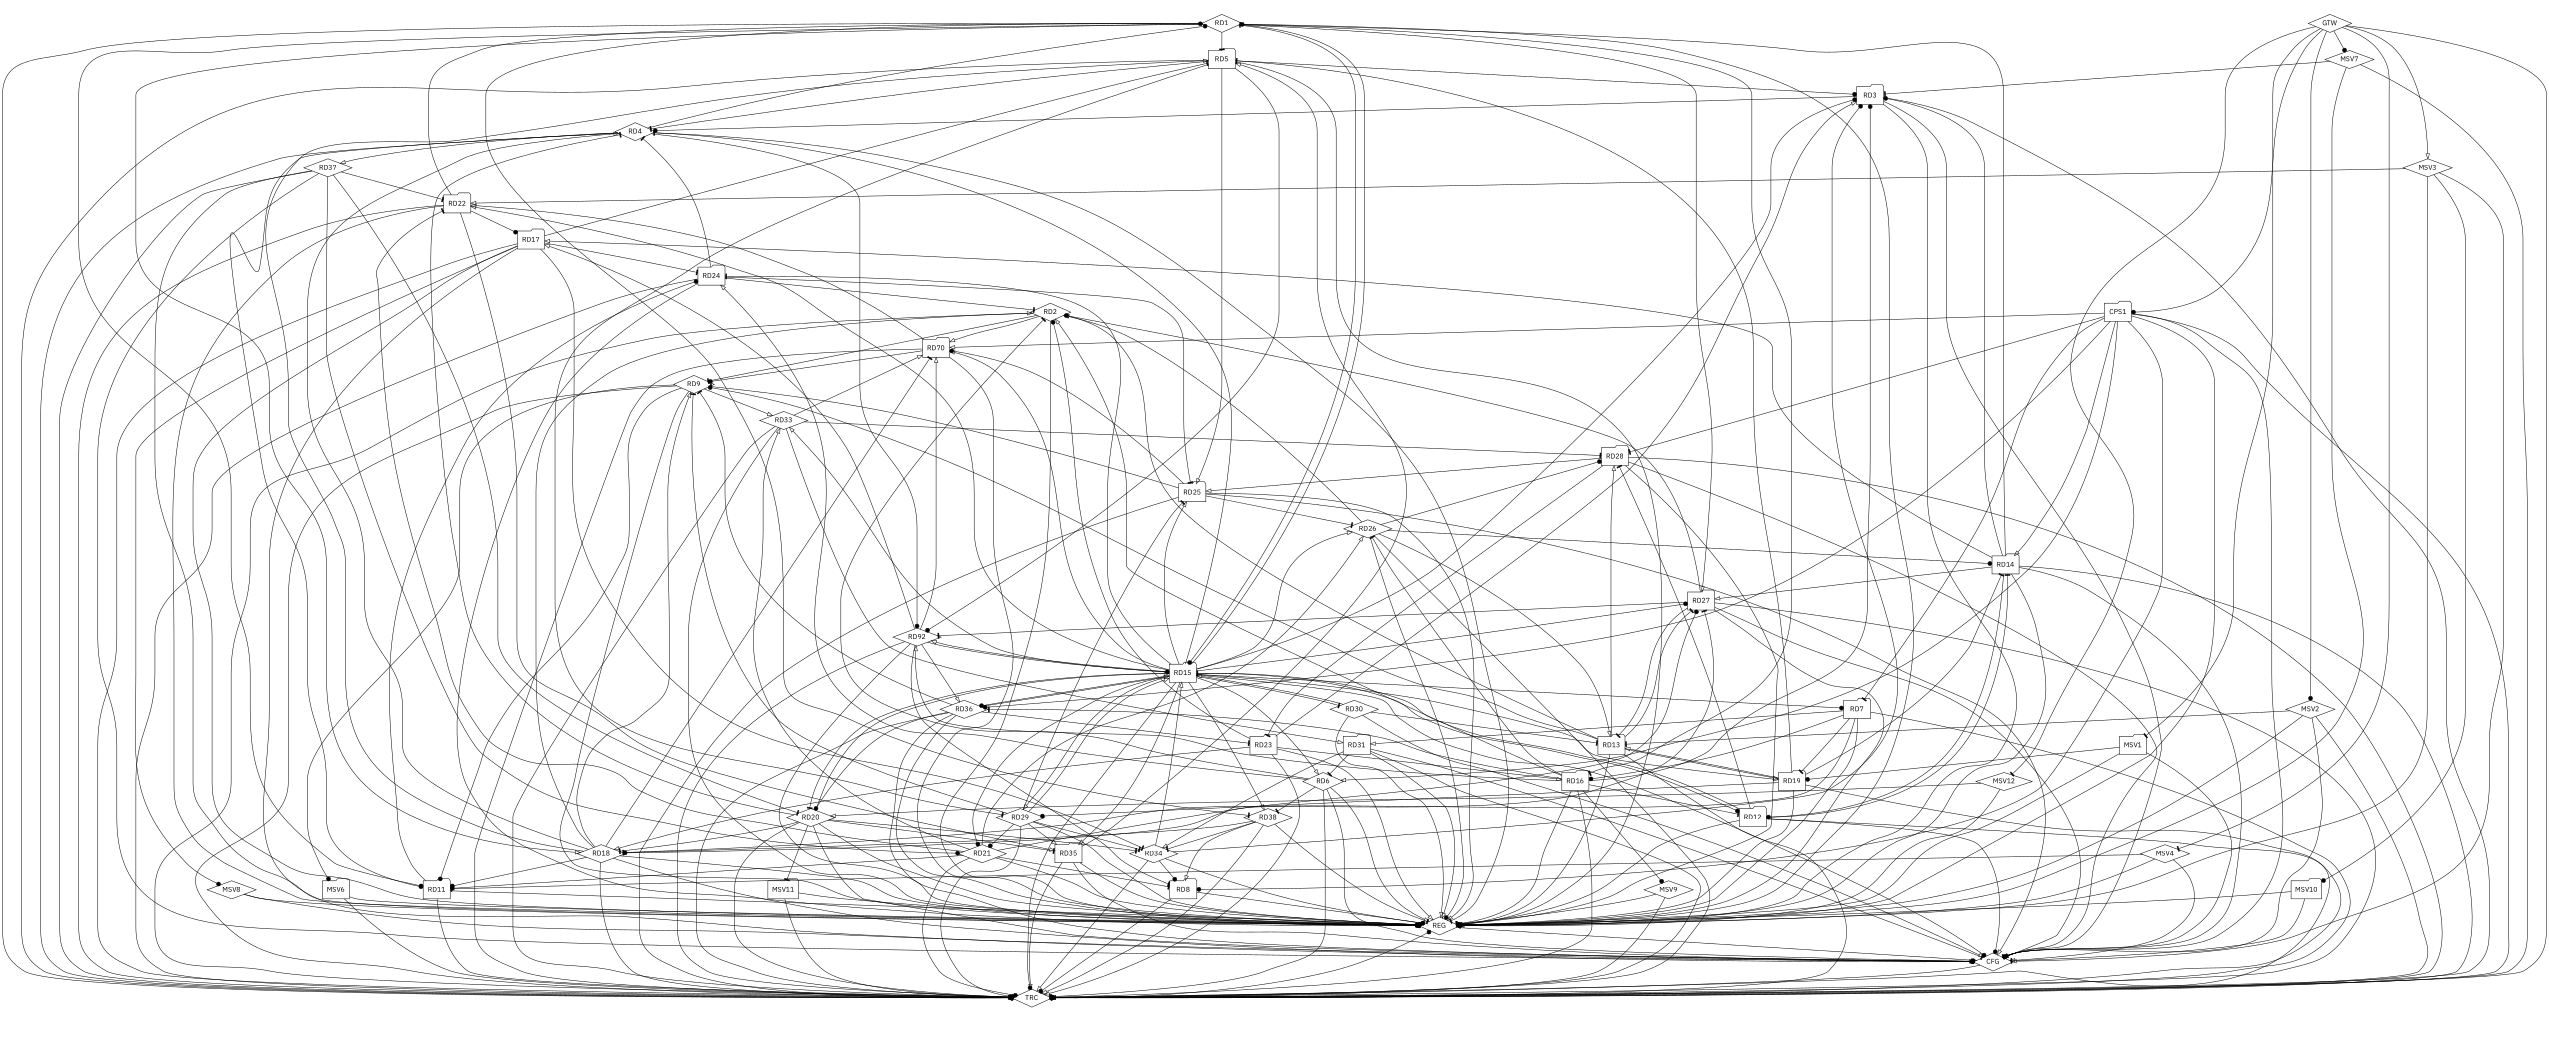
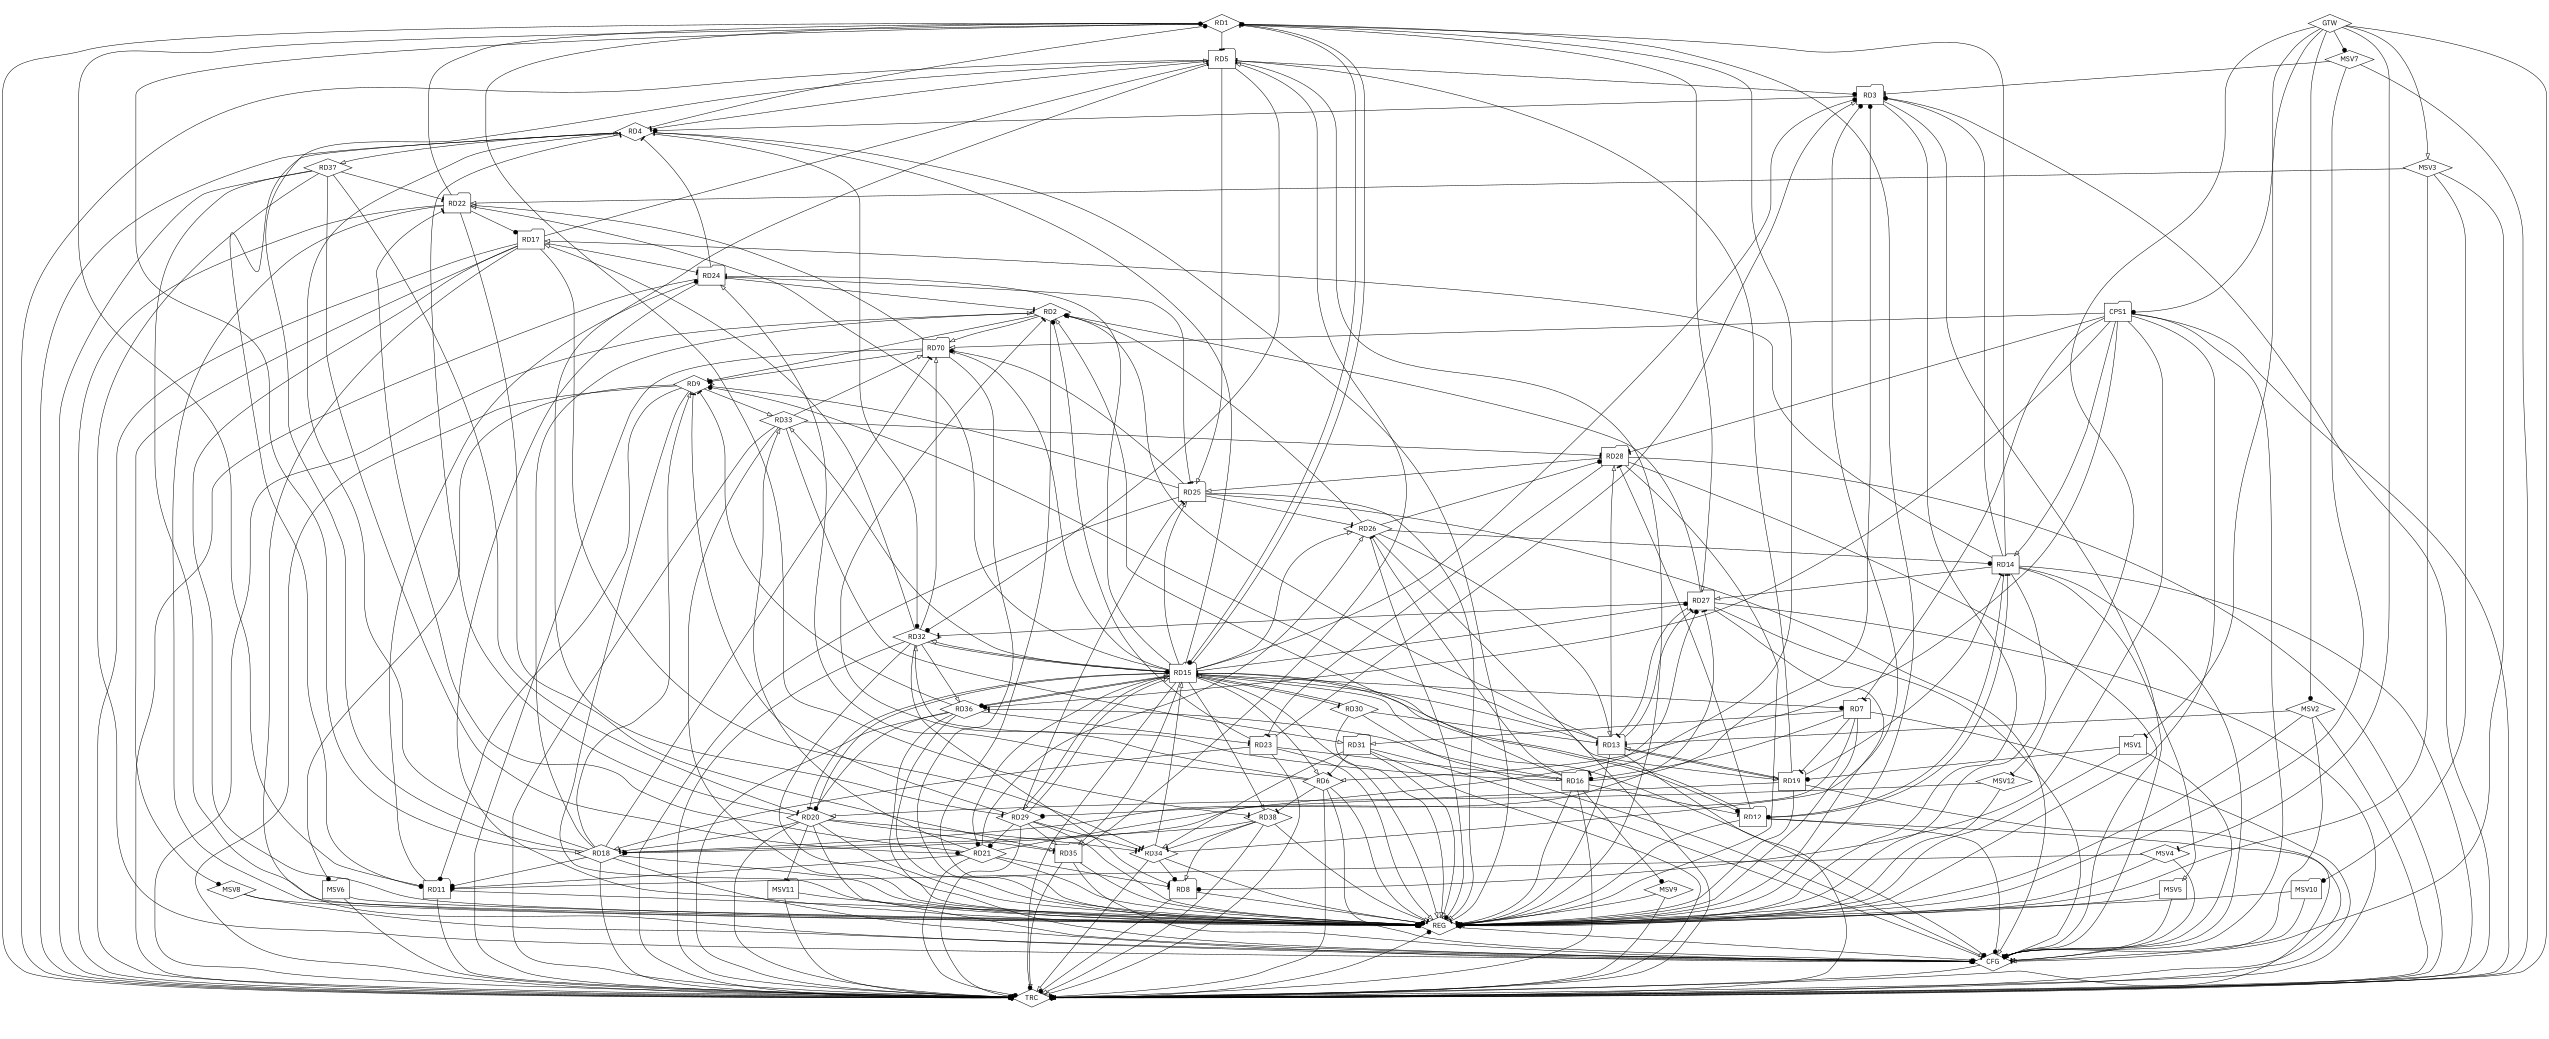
node "RD92": label "RD92" -> "RD32"
edge "RD15" -> "REG": added
node "MSV5": added
